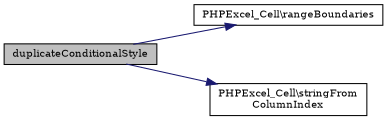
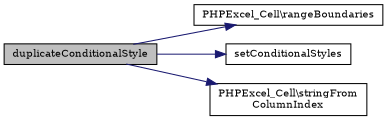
node "setConditionalStyles": added
